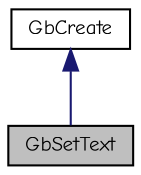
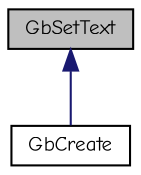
edge "GbSetText" -> "GbCreate": reversed
